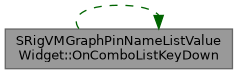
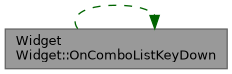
node "SRigVMGraphPinNameListValue Widget::OnComboListKeyDown": label "SRigVMGraphPinNameListValue Widget::OnComboListKeyDown" -> "Widget Widget::OnComboListKeyDown"
